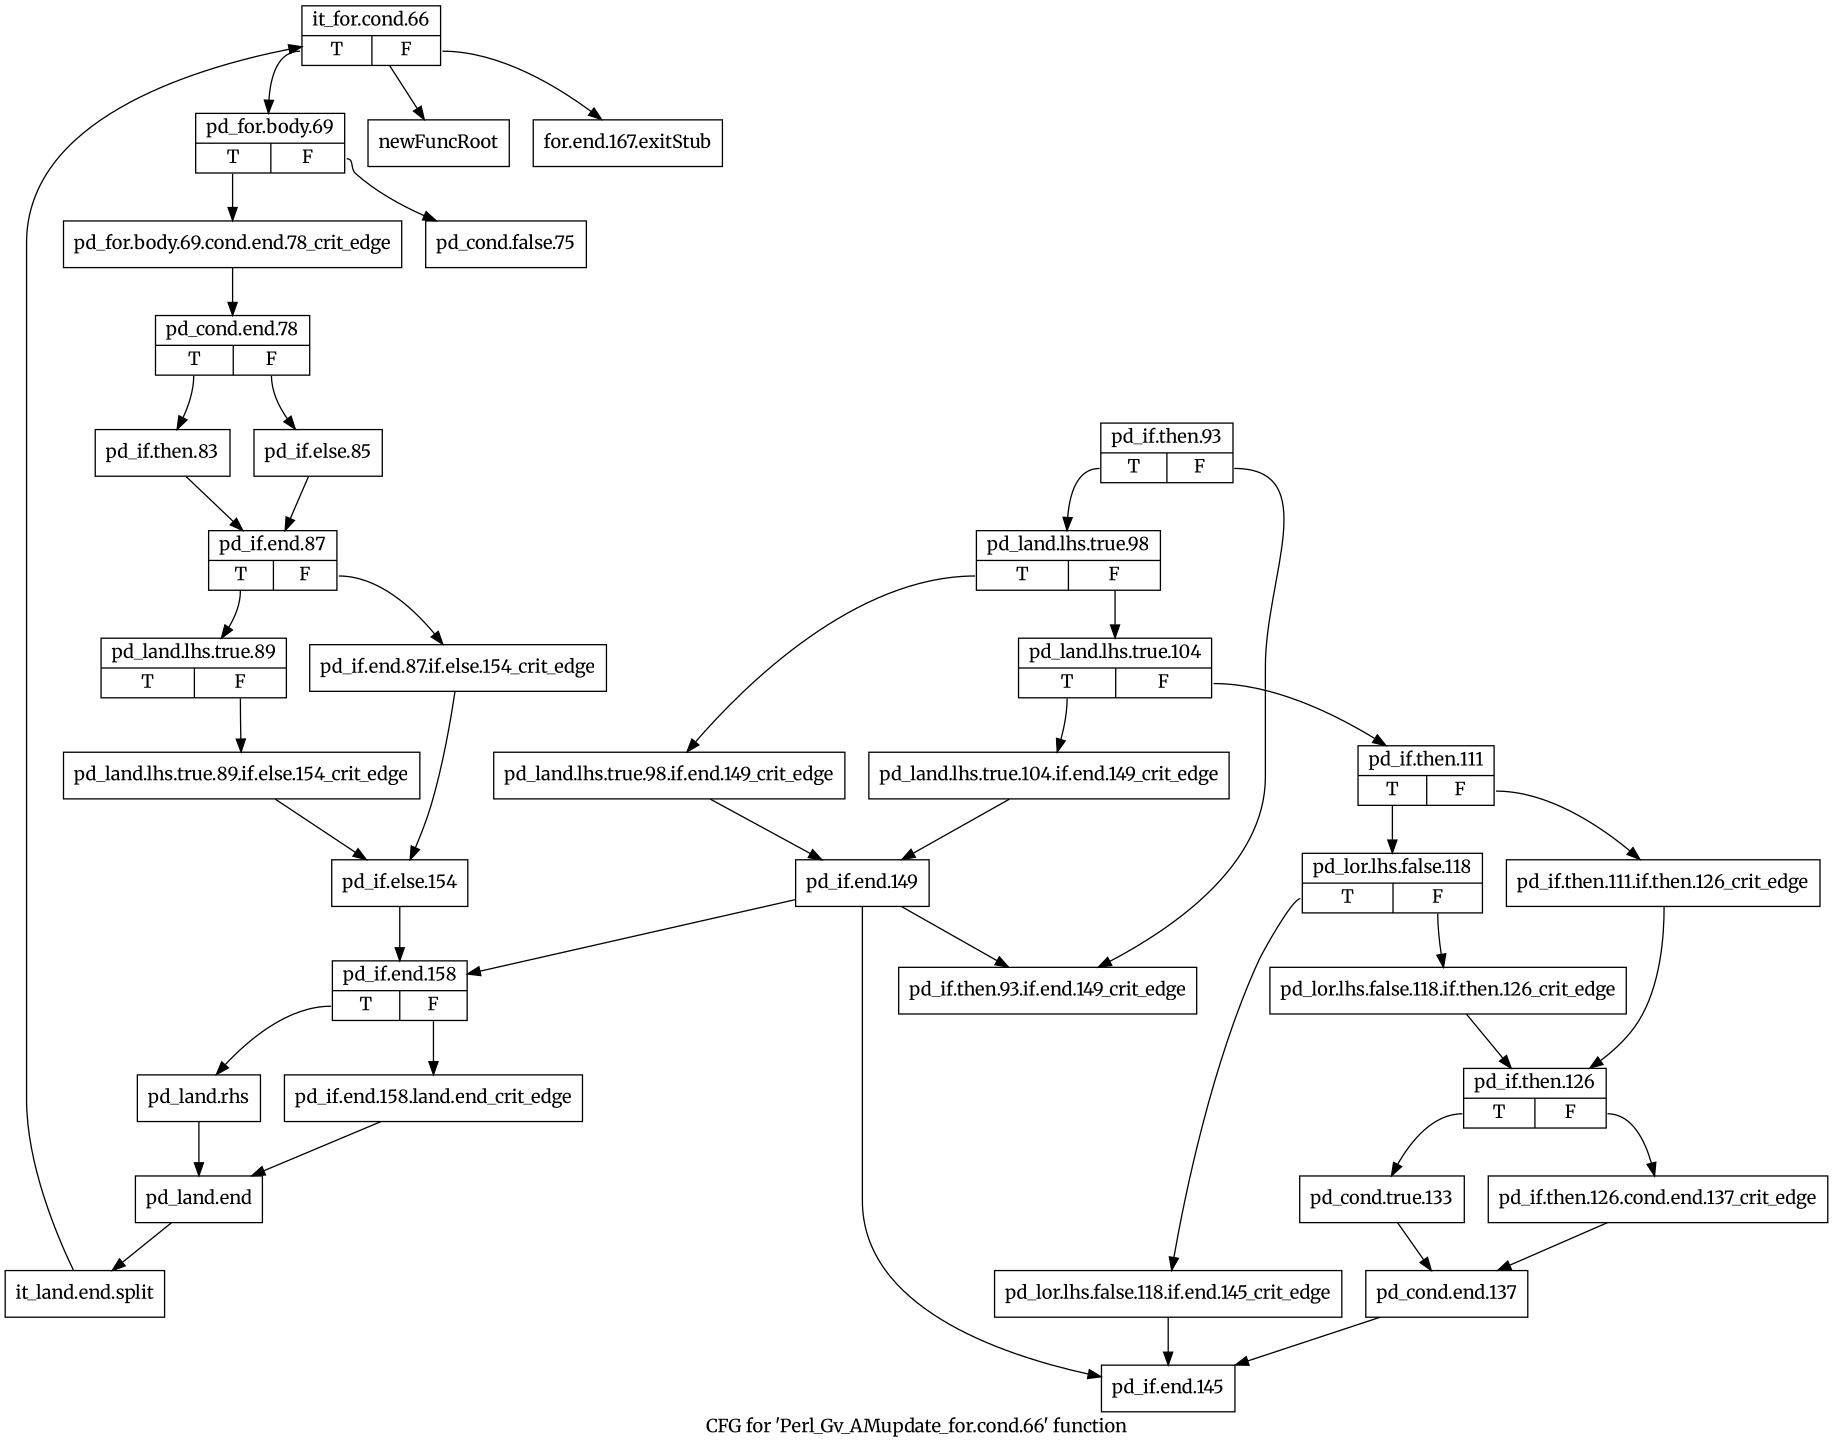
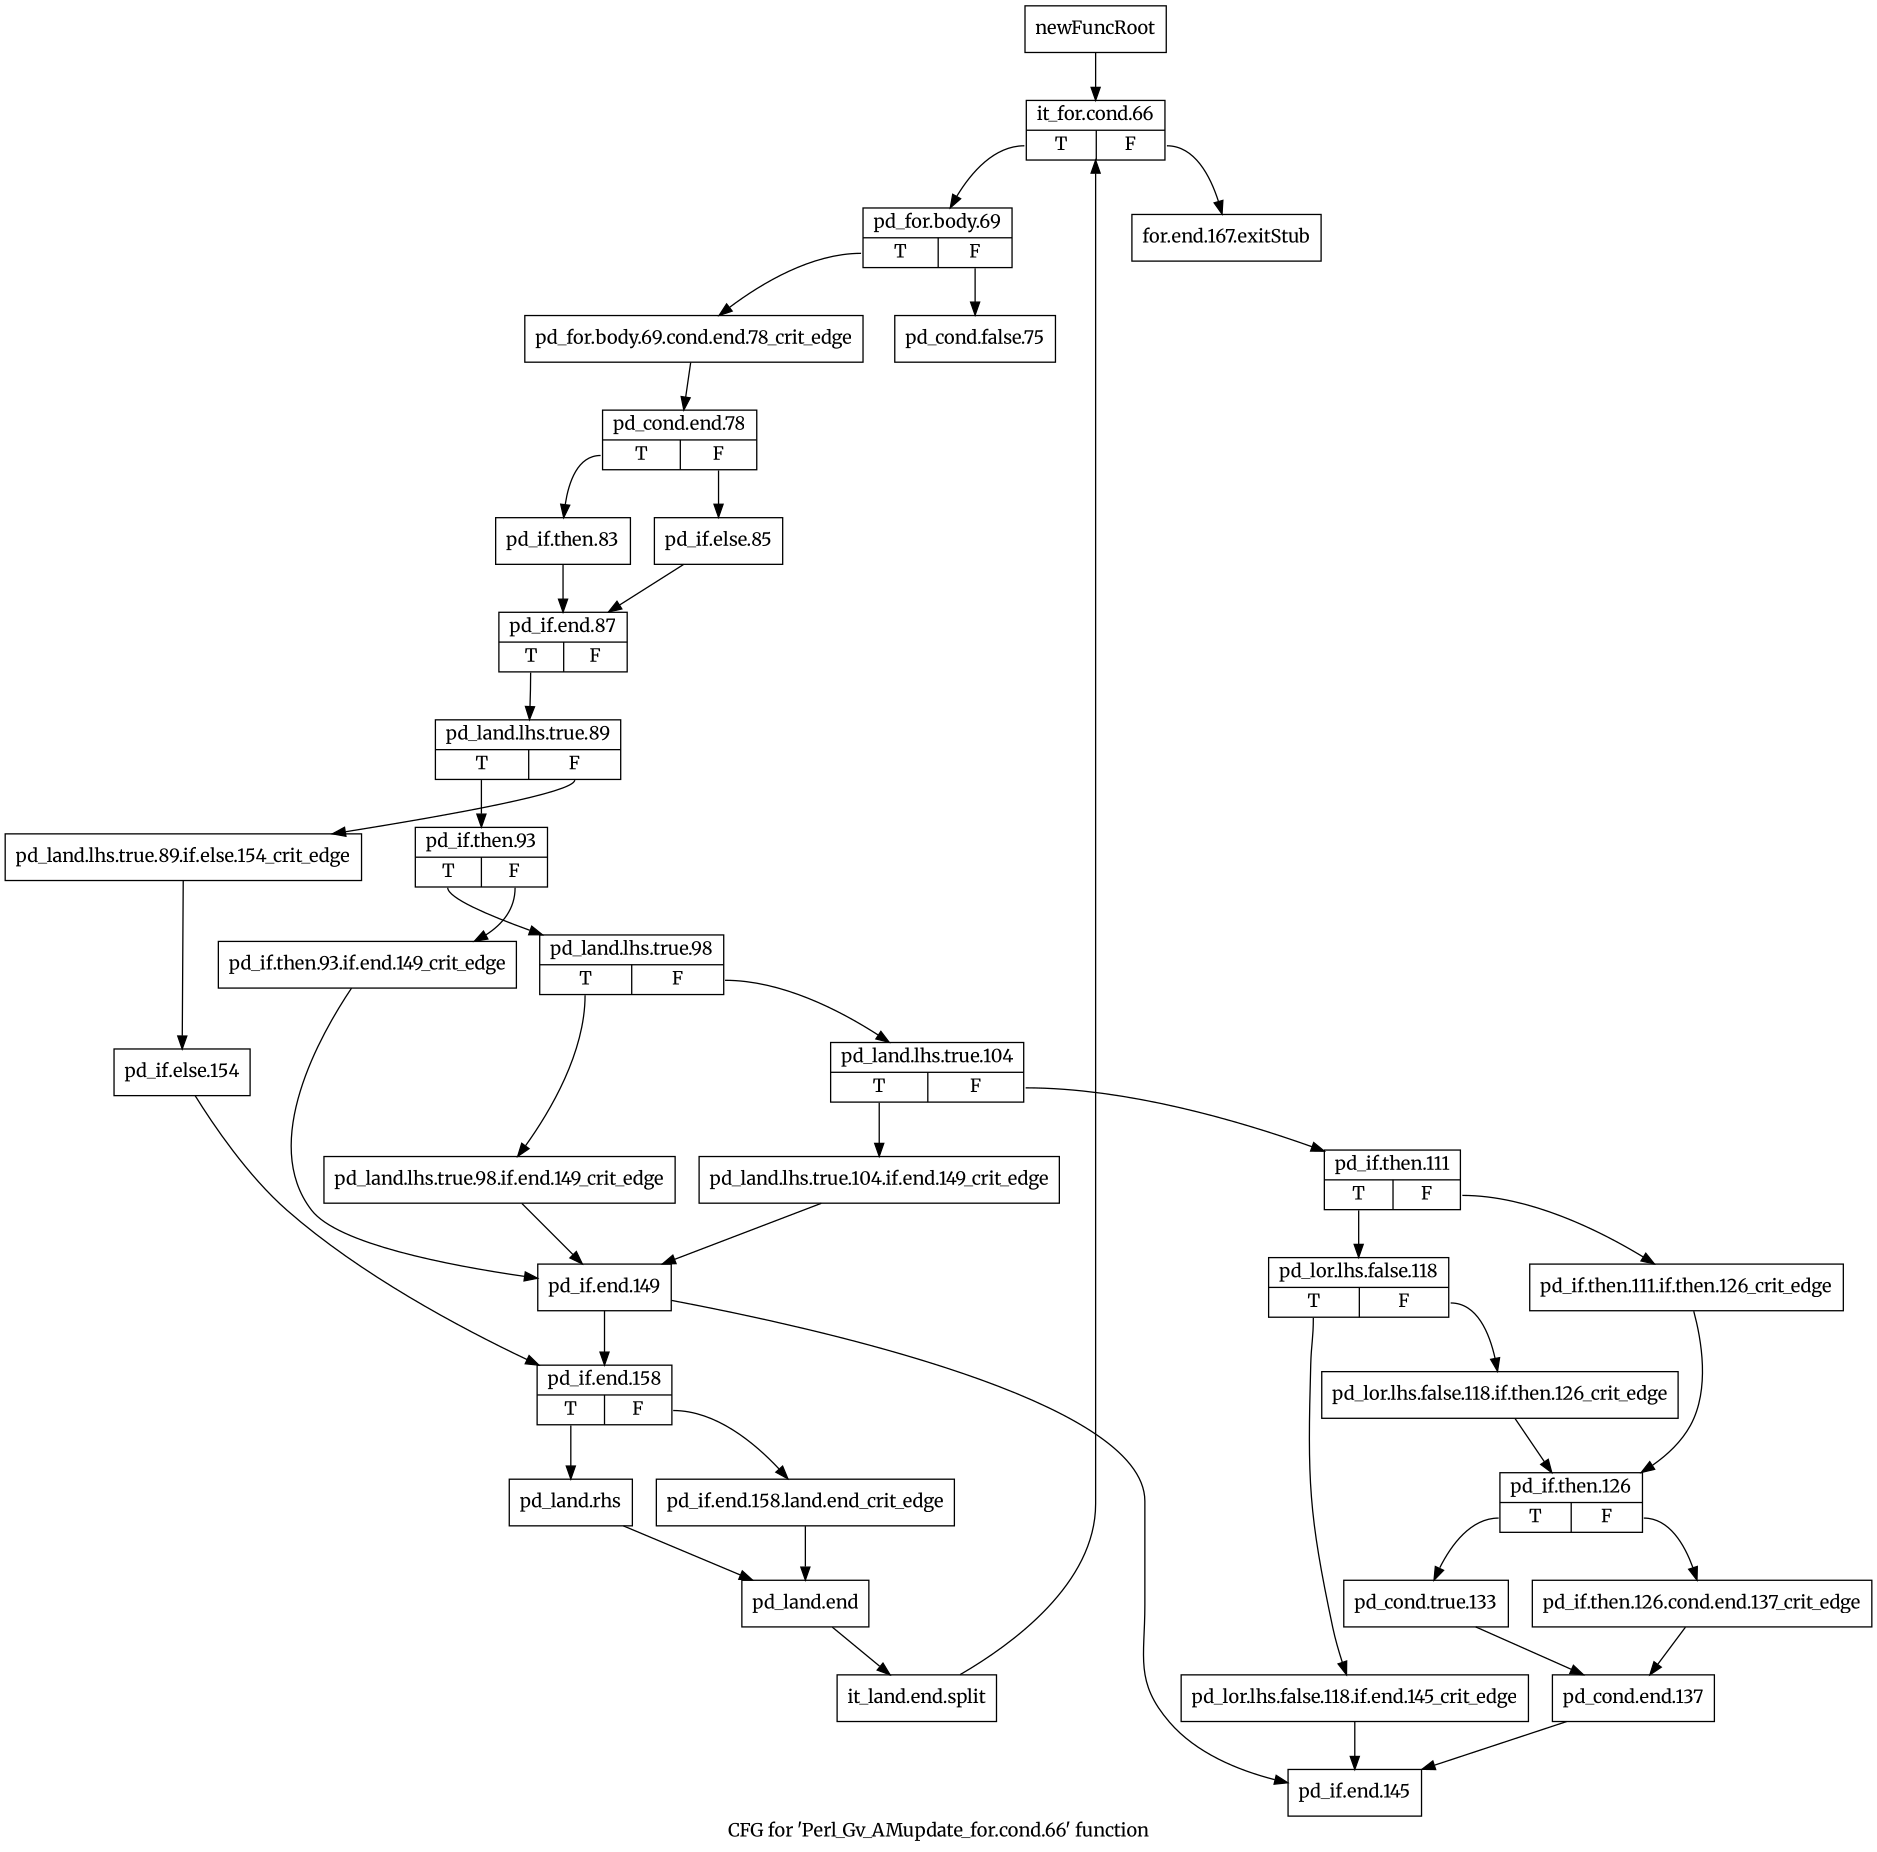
edge "it_for.cond.66" -> "newFuncRoot": reversed
node "pd_if.end.87.if.else.154_crit_edge": removed
edge "pd_land.lhs.true.89" -> "pd_if.then.93": added
edge "pd_if.end.149" -> "pd_if.then.93.if.end.149_crit_edge": reversed
